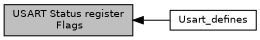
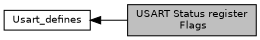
edge "Usart_defines" -> "USART Status register Flags": reversed
